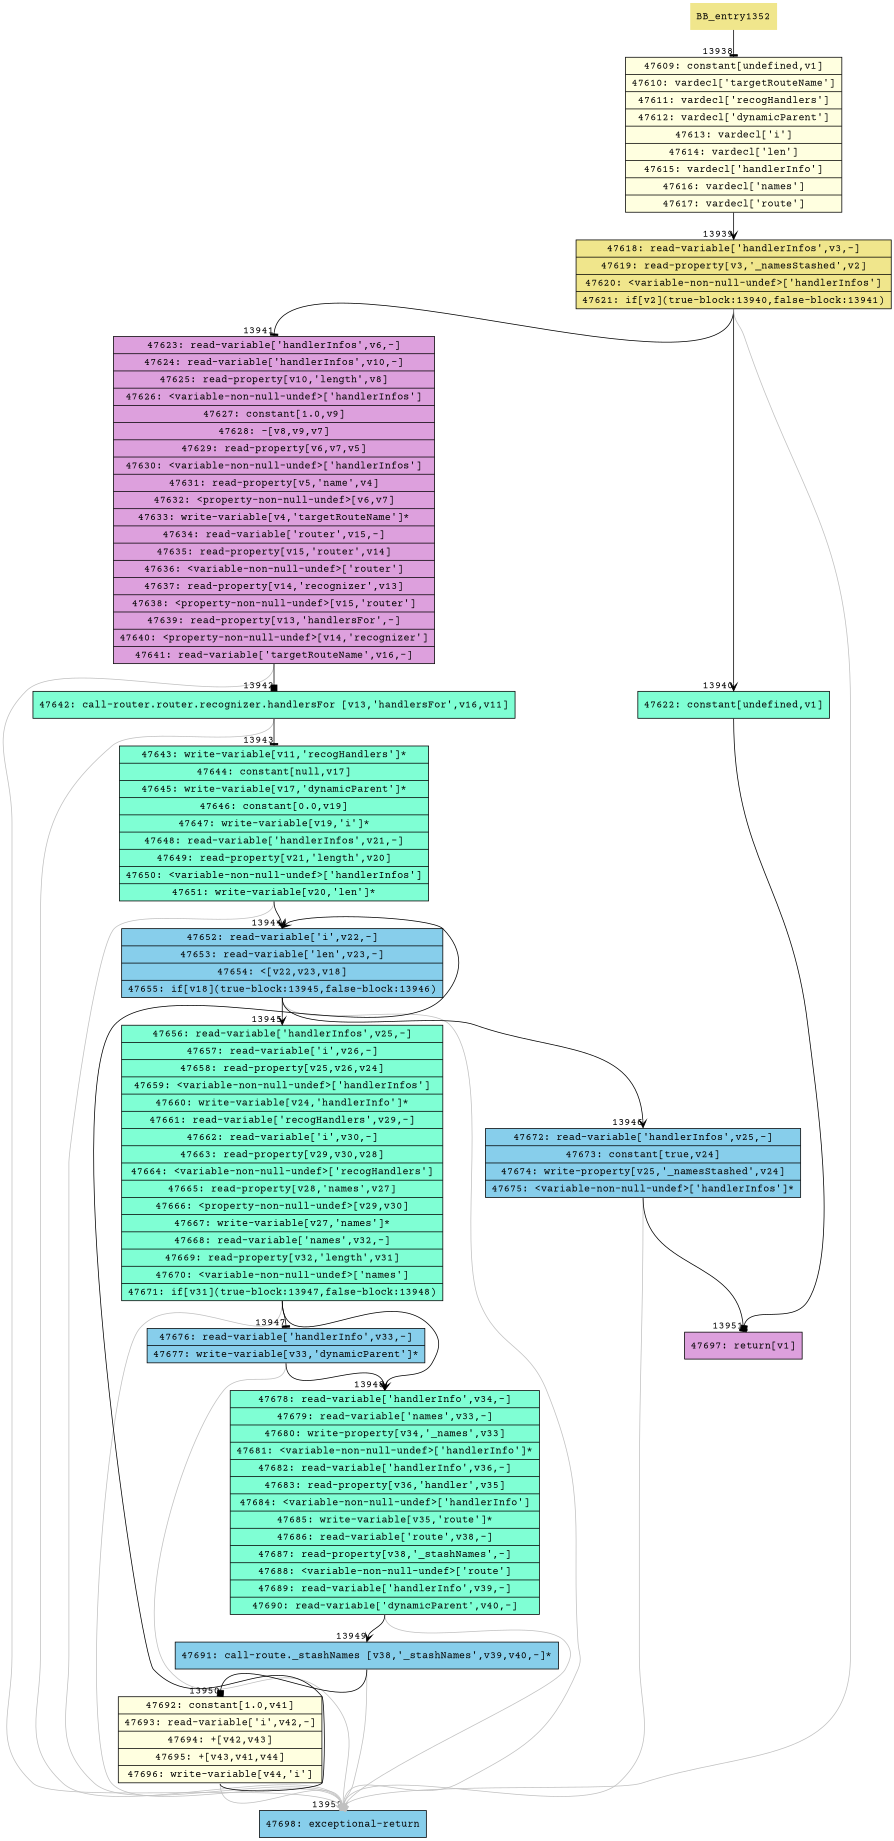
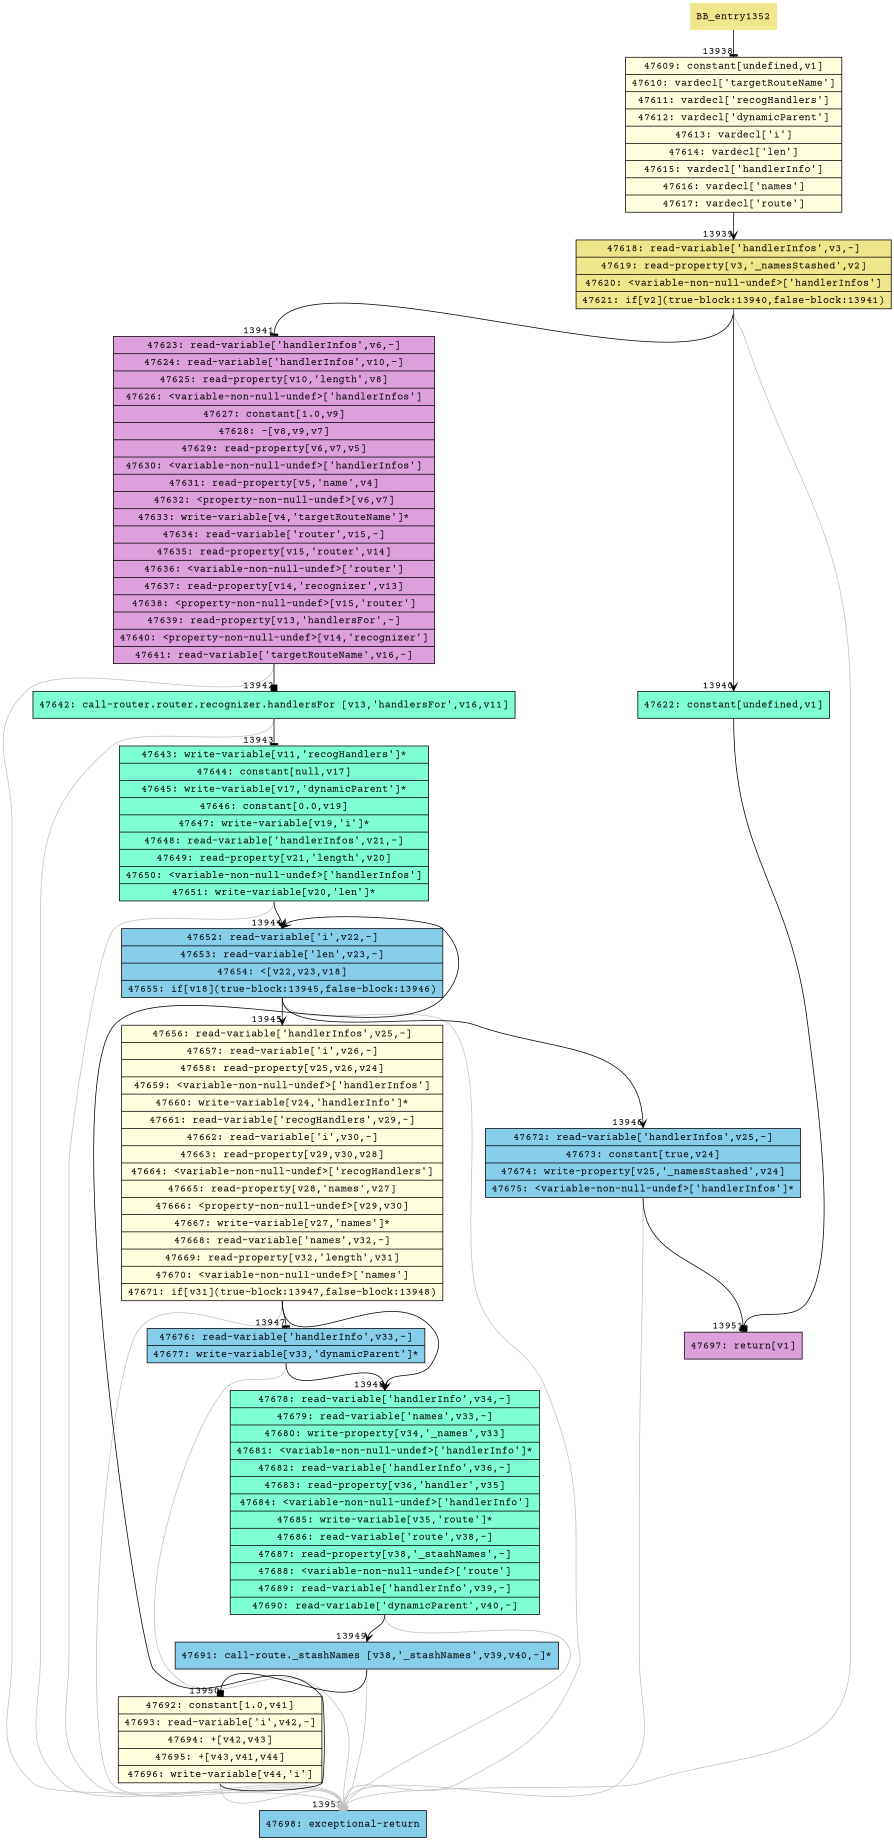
node "47656: read-variable['handlerInfos',v25,-]": fillcolor aquamarine -> lightyellow
